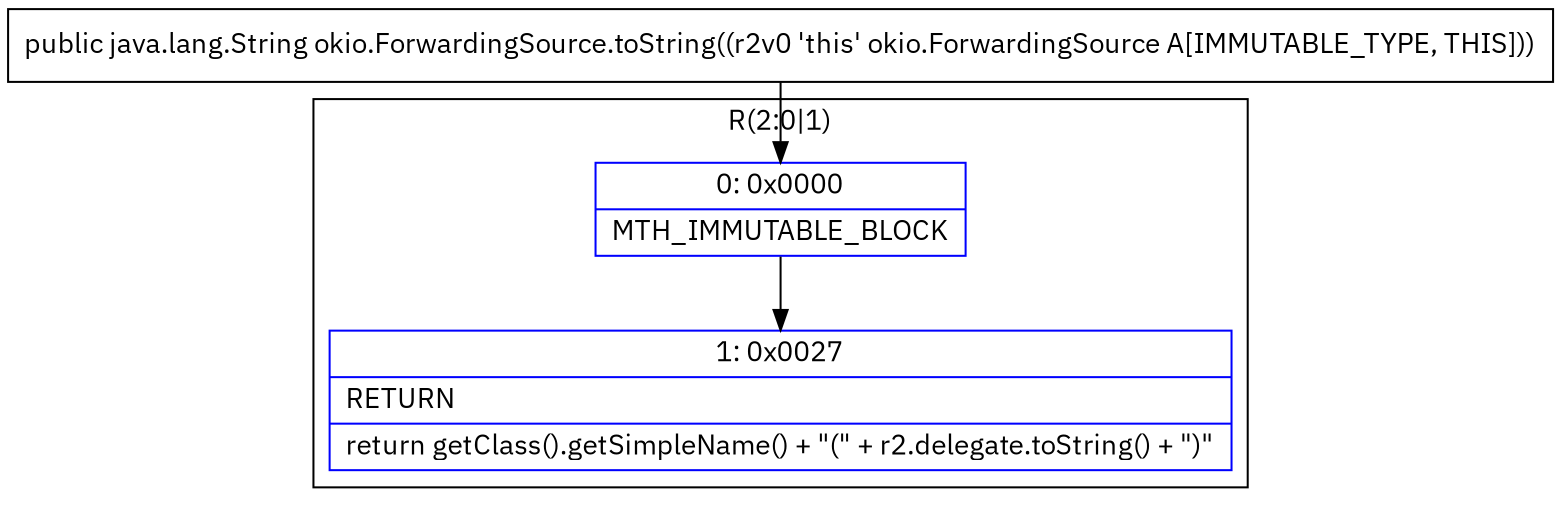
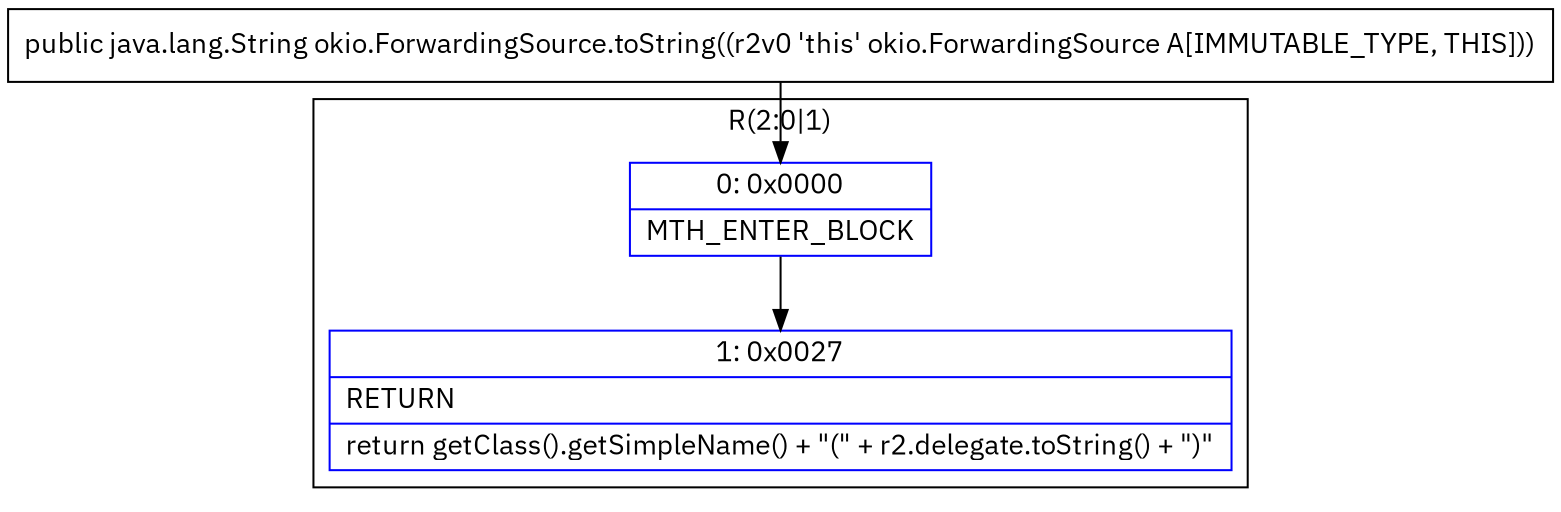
node "0: 0x0000": text "MTH_IMMUTABLE_BLOCK" -> "MTH_ENTER_BLOCK"
